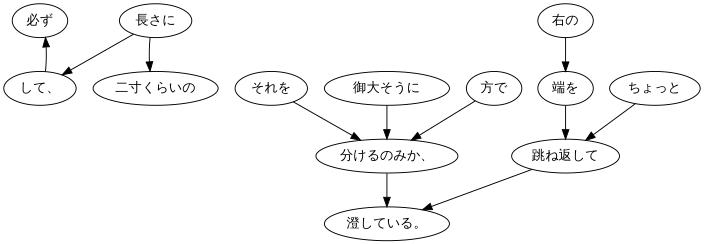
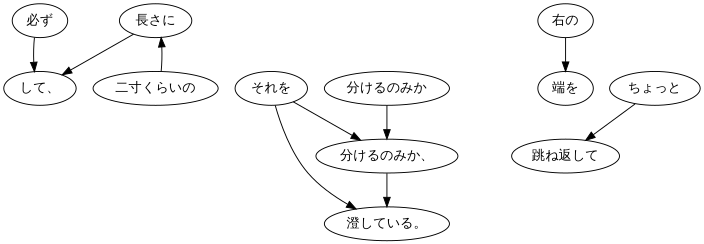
edge "長さに" -> "二寸くらいの": reversed
edge "して、" -> "必ず": reversed
node "御大そうに": label "御大そうに" -> "分けるのみか"
node "方で": removed
edge "端を" -> "跳ね返して": removed
edge "跳ね返して" -> "澄している。": now "それを" -> "澄している。"
